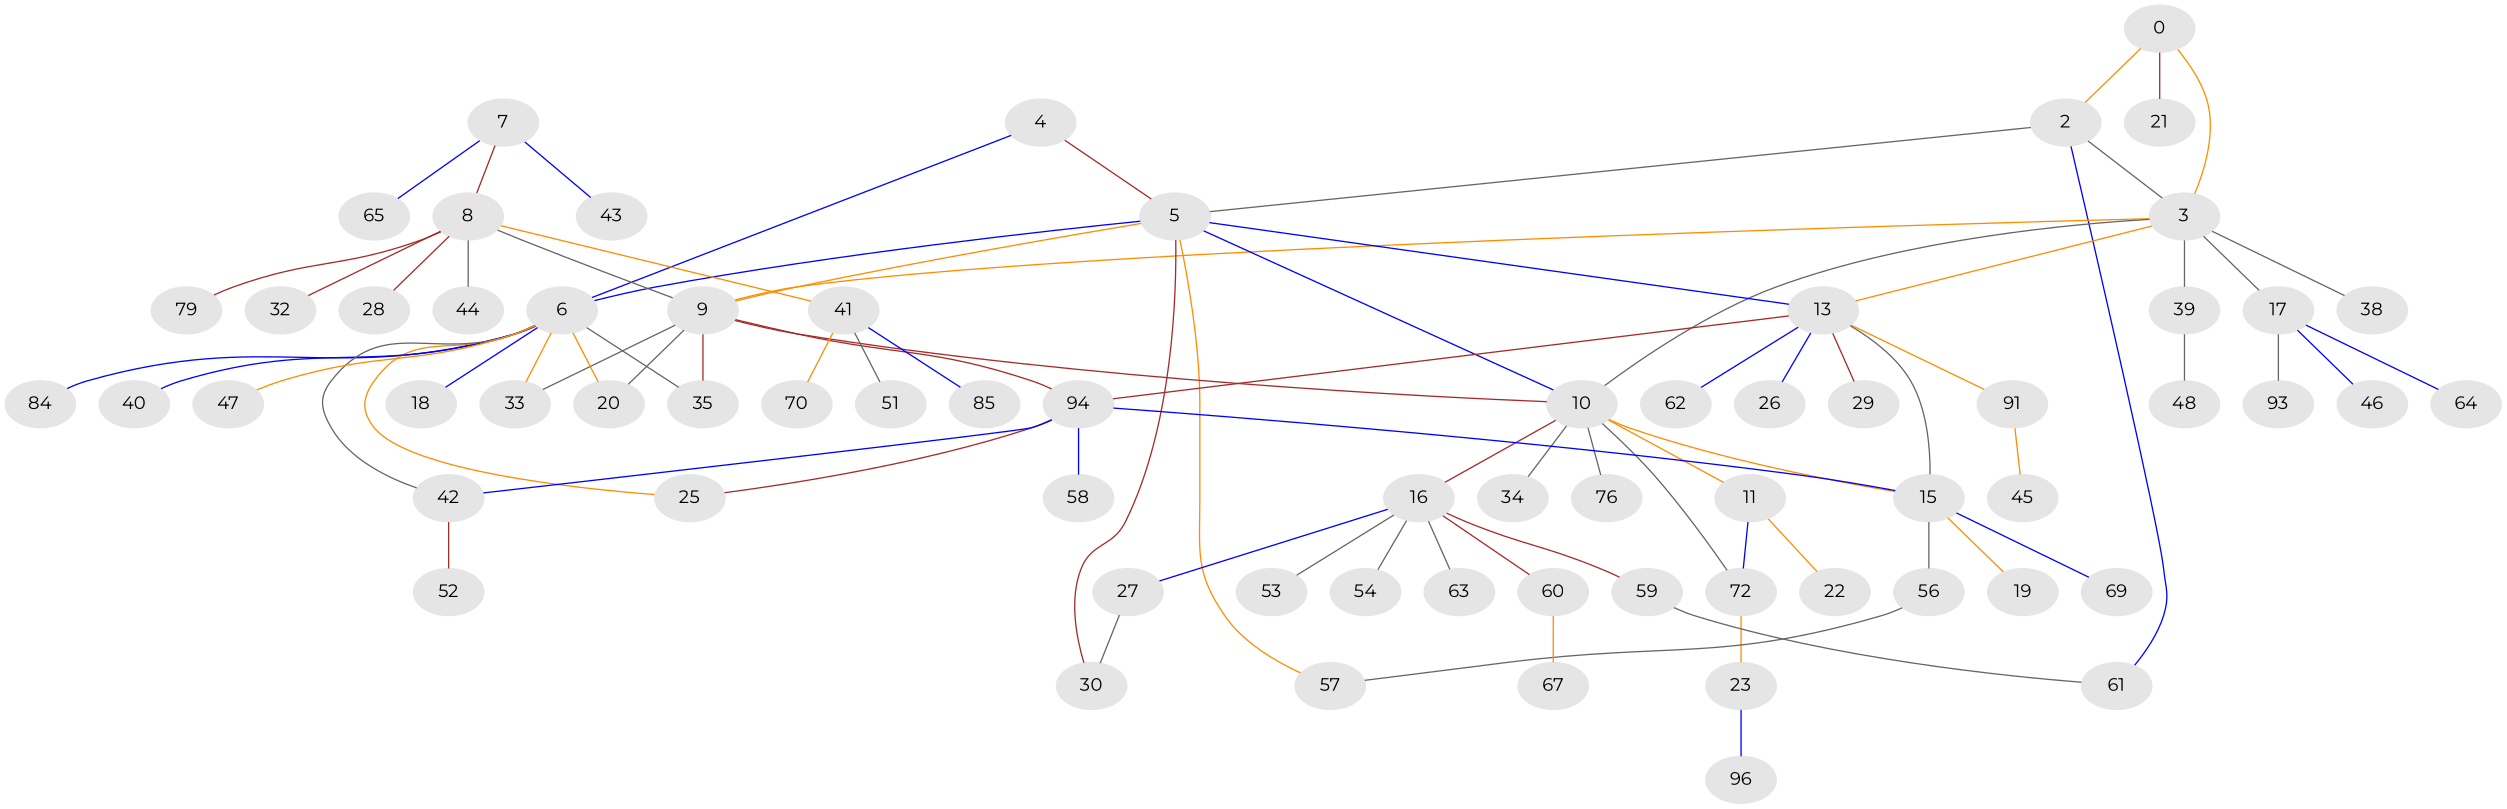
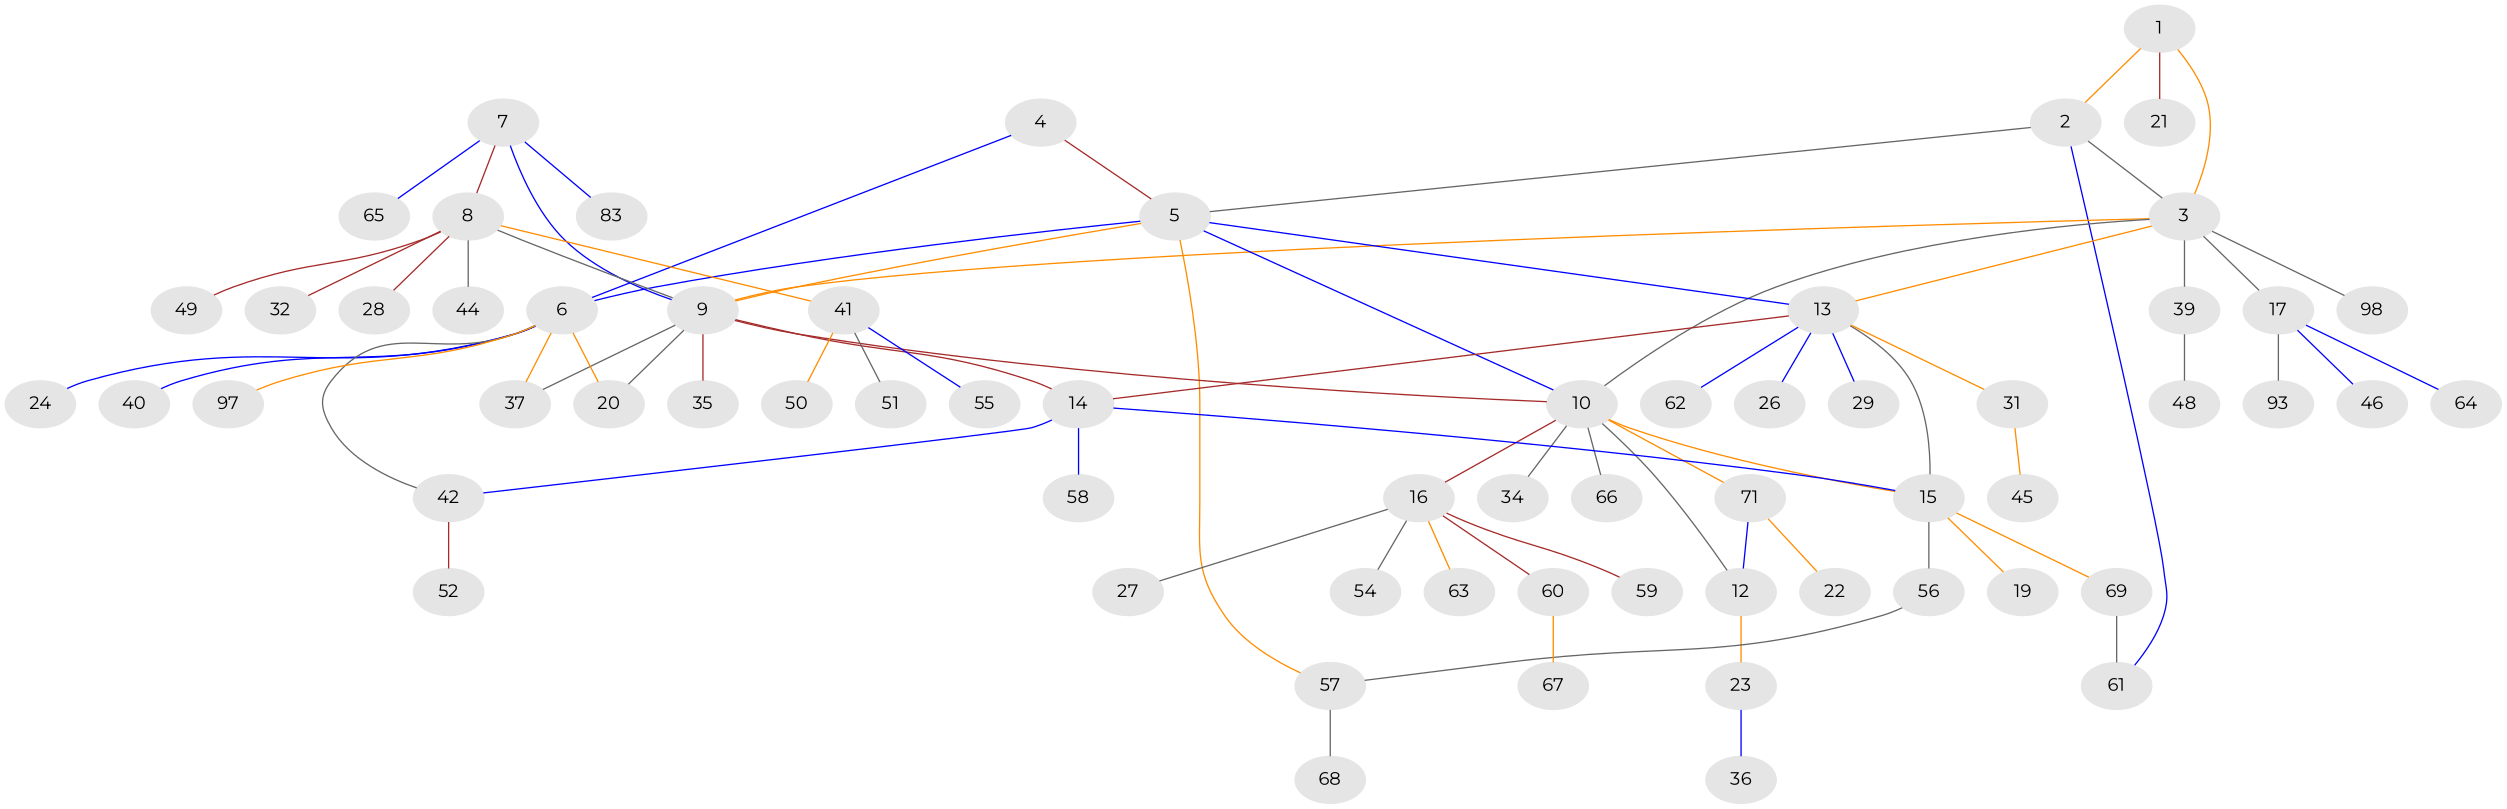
node "0": label "0" -> "1"
node "43": label "43" -> "83"
edge "7" -- "9": added
node "79": label "79" -> "49"
node "38": label "38" -> "98"
edge "6" -- "35": removed
edge "13" -- "29": color brown -> blue
node "84": label "84" -> "24"
node "47": label "47" -> "97"
node "18": removed
node "33": label "33" -> "37"
node "70": label "70" -> "50"
node "85": label "85" -> "55"
node "94": label "94" -> "14"
node "91": label "91" -> "31"
node "25": removed
node "76": label "76" -> "66"
node "11": label "11" -> "71"
edge "16" -- "27": color blue -> gray40
edge "16" -- "63": color gray40 -> darkorange
edge "15" -- "69": color blue -> darkorange
node "53": removed
node "72": label "72" -> "12"
edge "59" -- "61": now "69" -- "61"
node "30": removed
node "68": added
node "96": label "96" -> "36"
